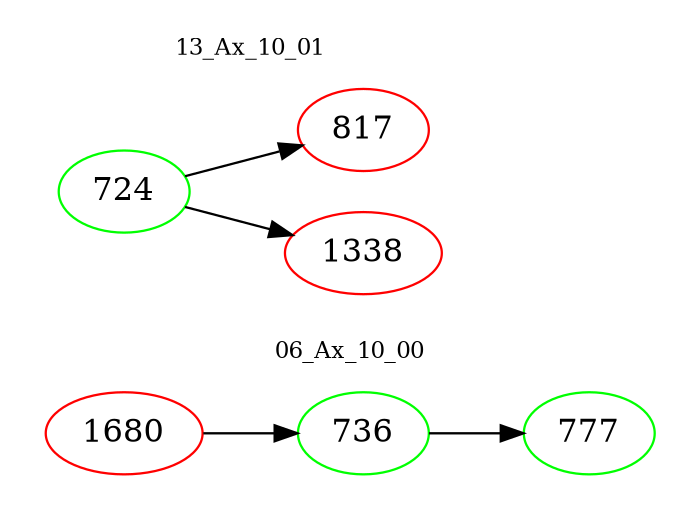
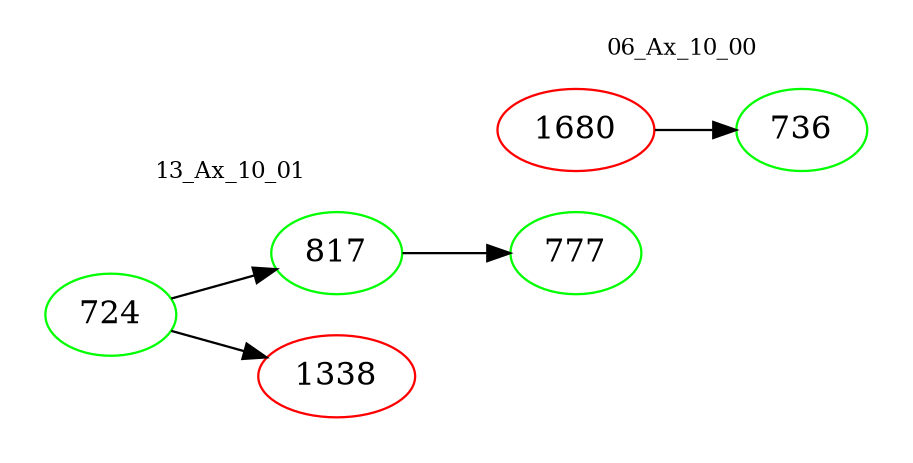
node "817": color red -> green
edge "736" -> "777": now "817" -> "777"
